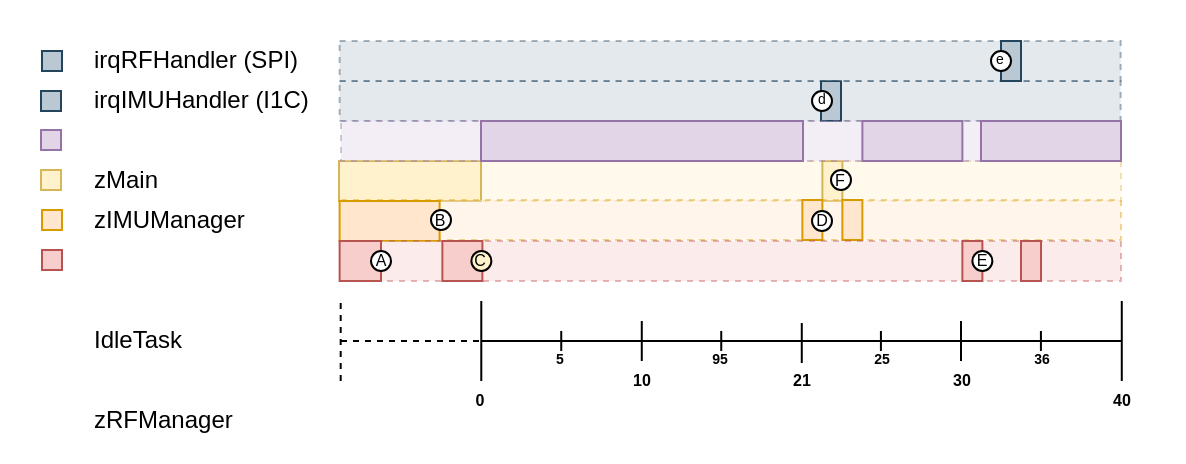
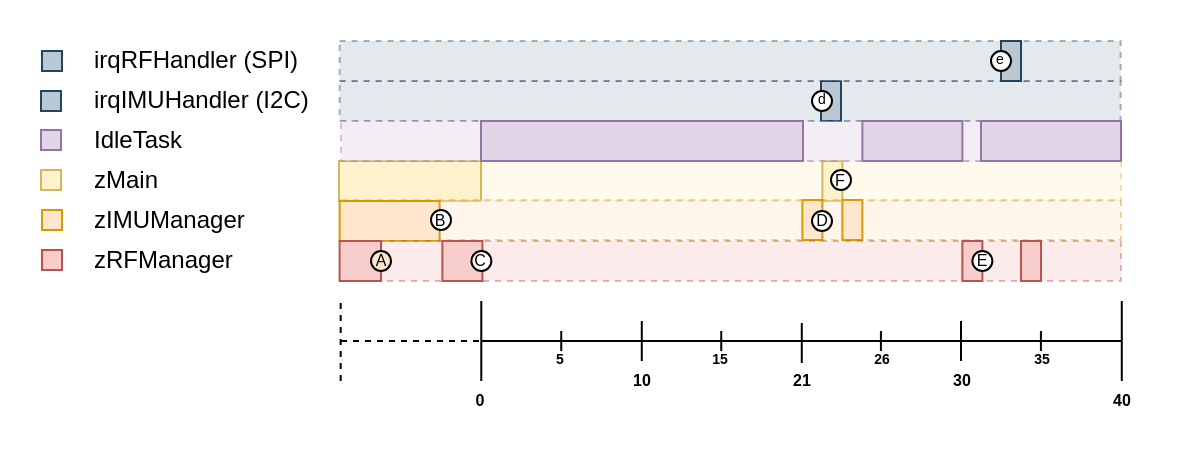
node "irqIMUHandler (I1C)": label "irqIMUHandler (I1C)" -> "irqIMUHandler (I2C)"
node "A": fillcolor #ffffff -> #ffe6cc
node "C": fillcolor #fff2cc -> #ffffff
node "IdleTask": moved (136, 341) -> (136, 141)
node "95": label "95" -> "15"
node "25": label "25" -> "26"
node "36": label "36" -> "35"
node "zRFManager": moved (176, 421) -> (176, 261)
